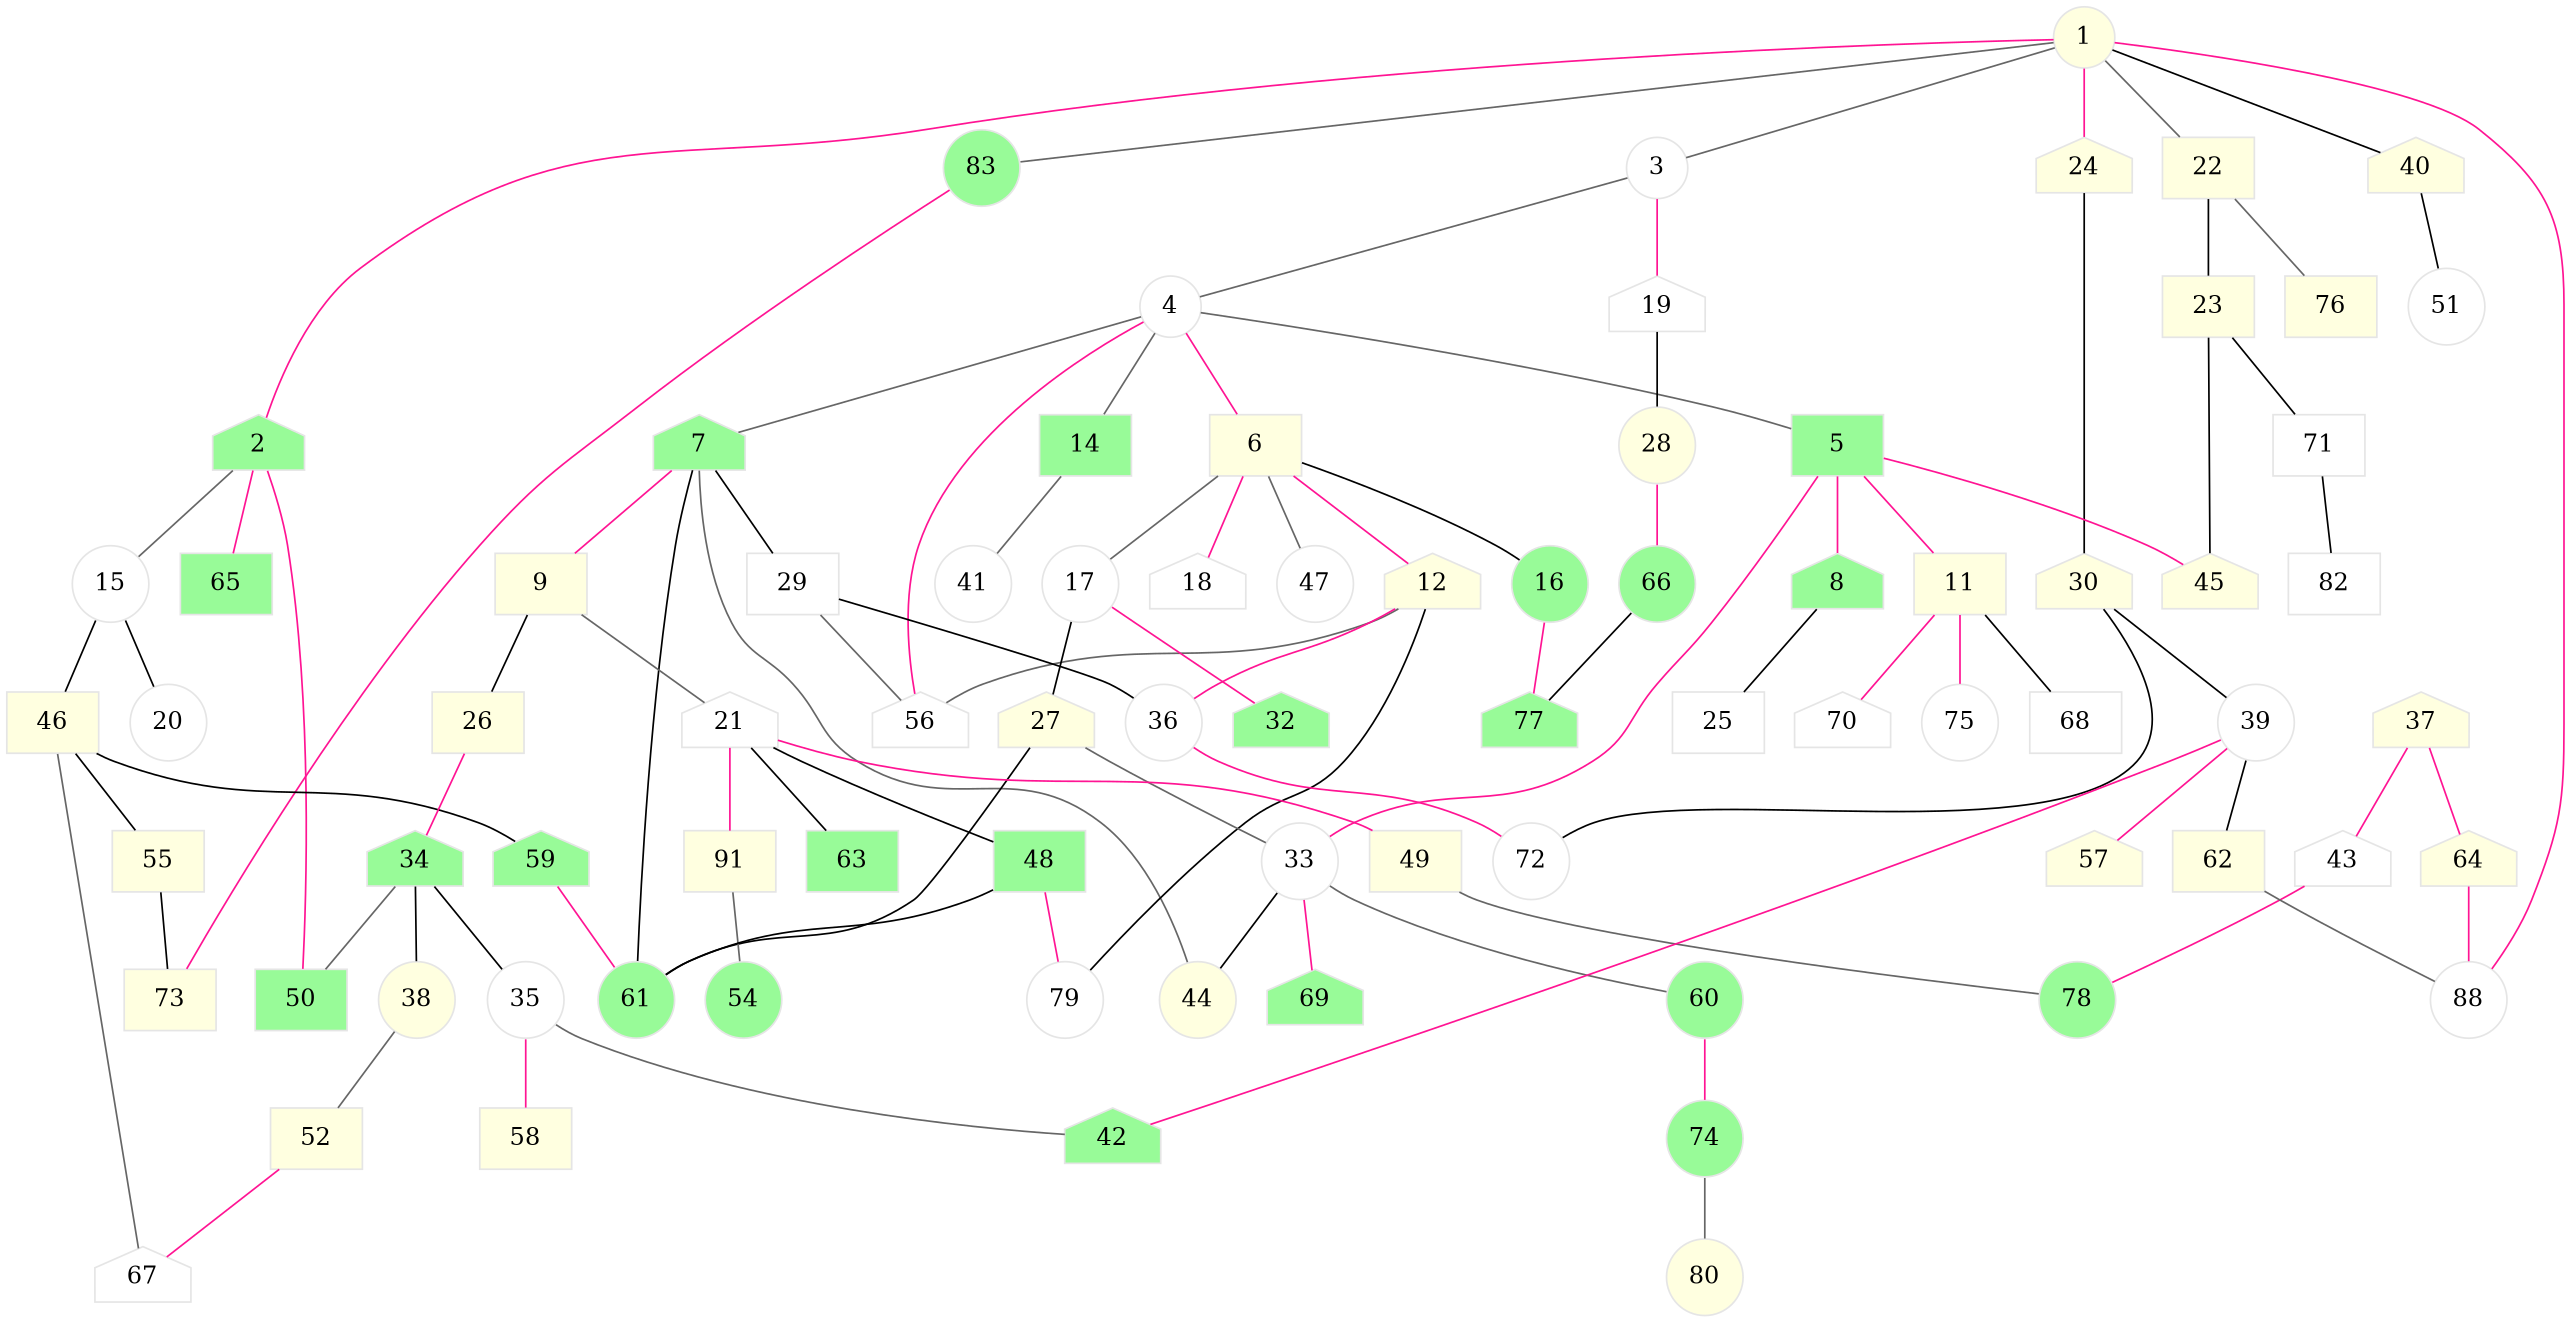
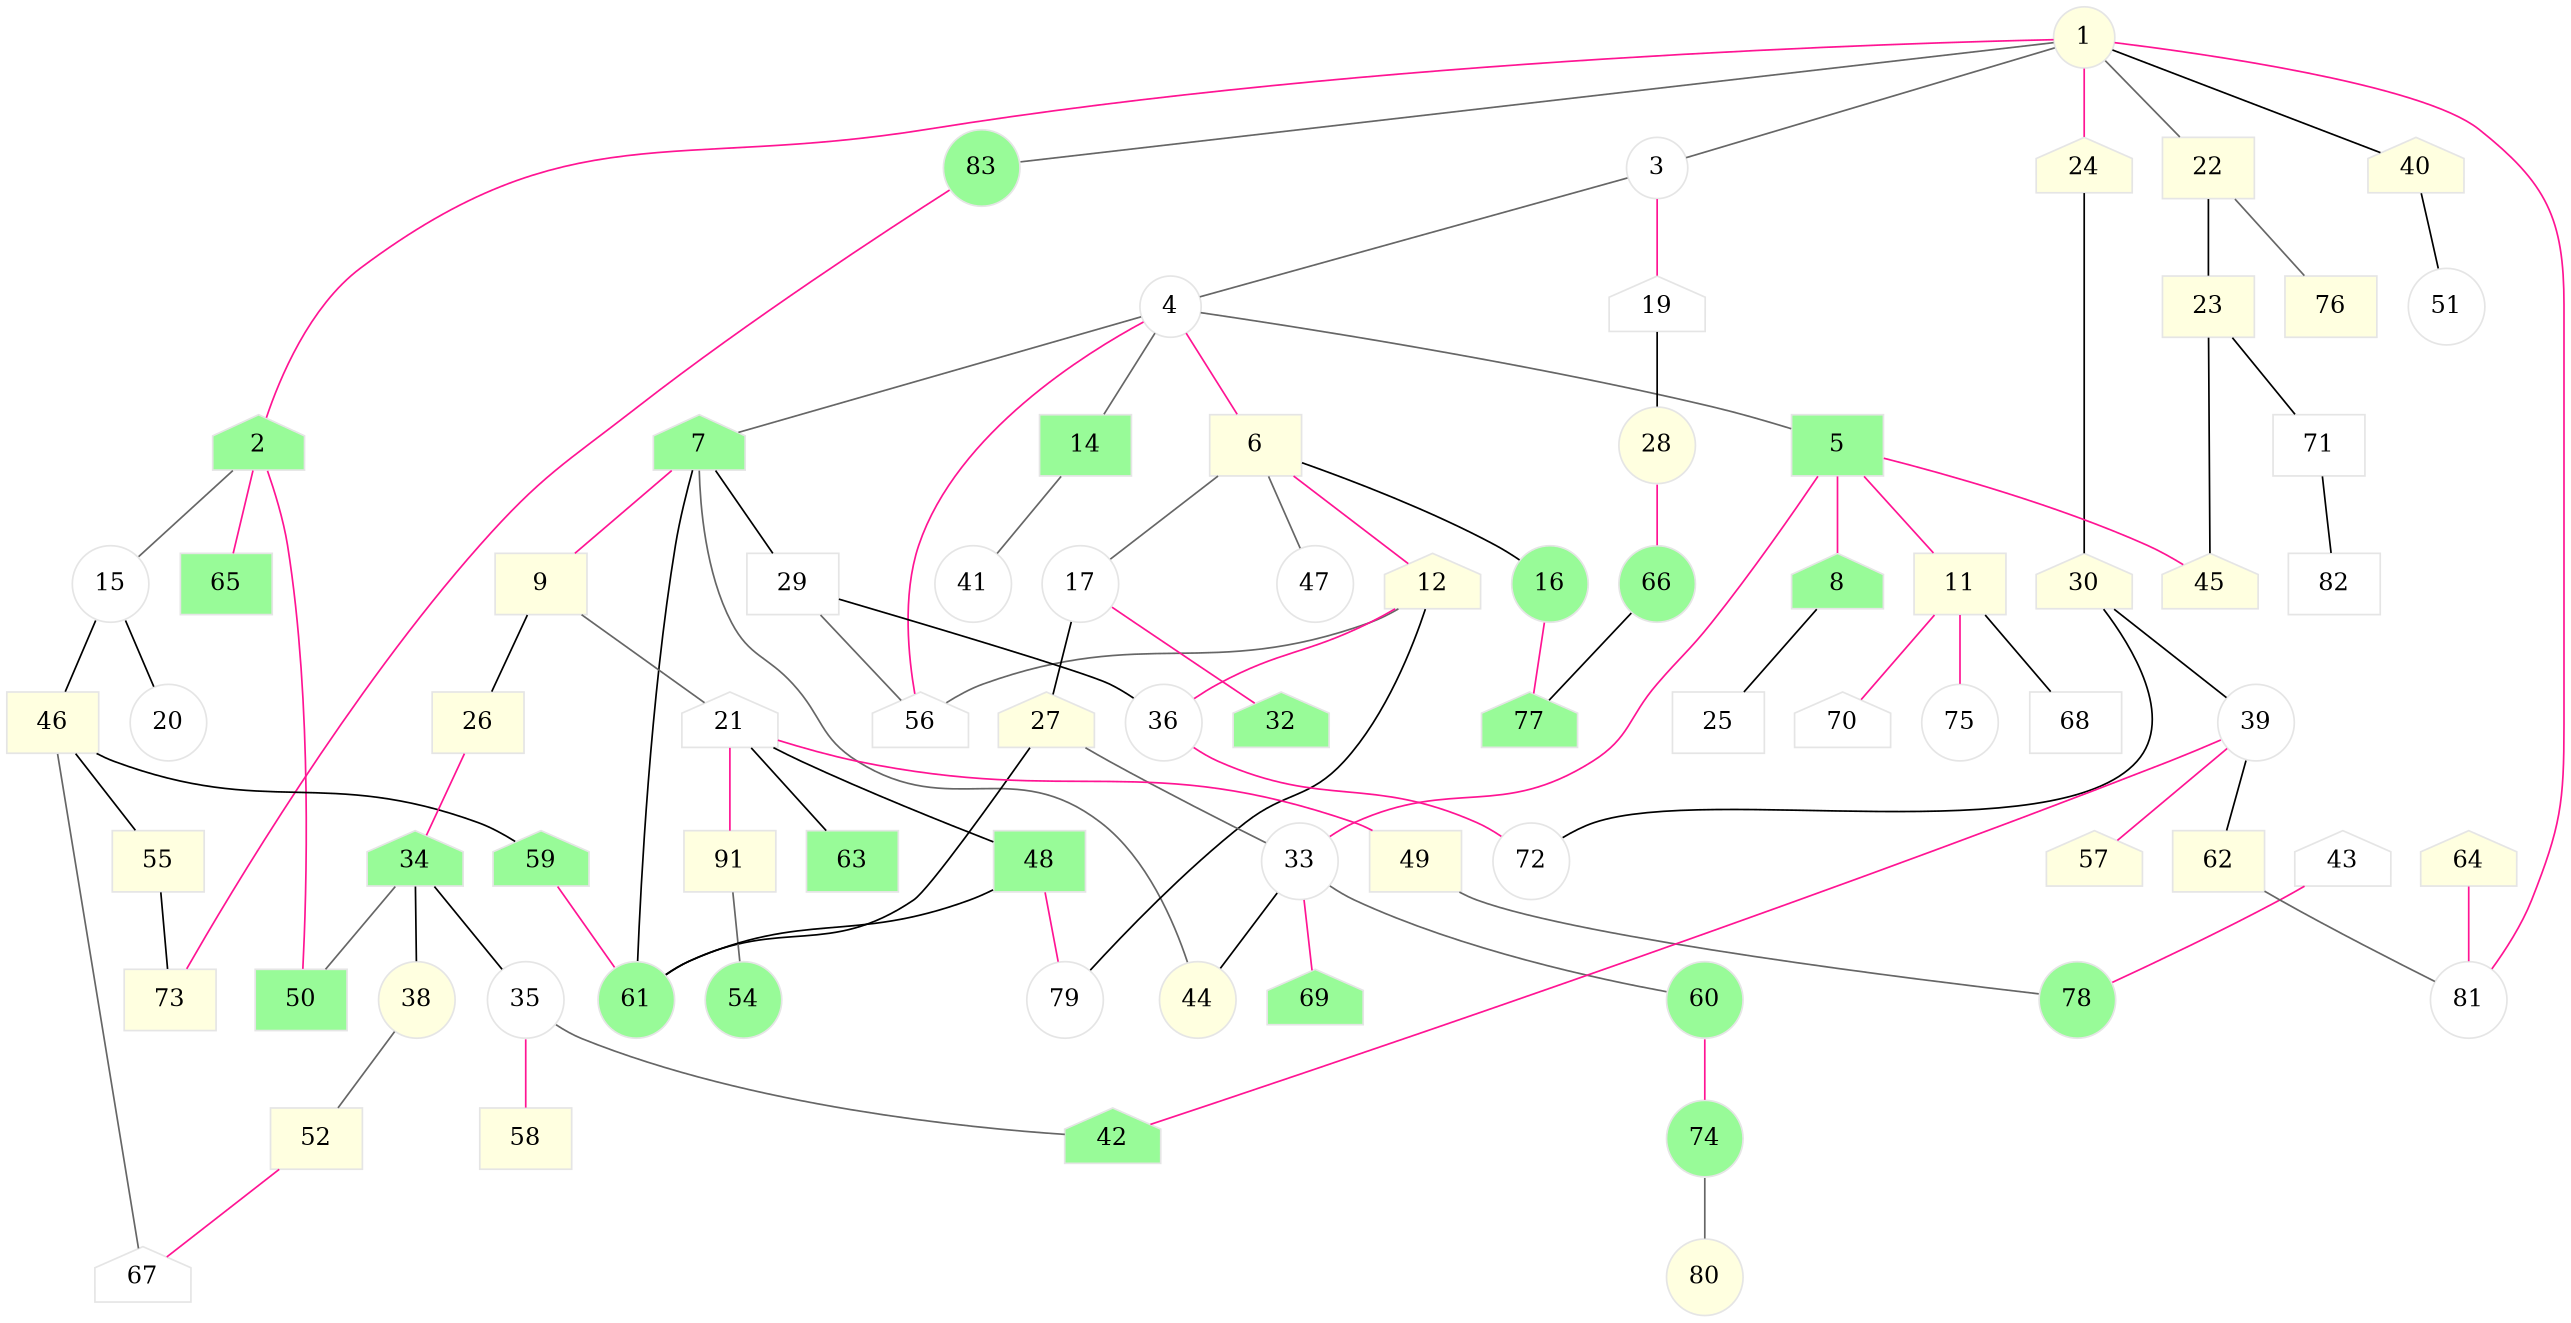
node "18": removed
node "37": removed
node "88": label "88" -> "81"
